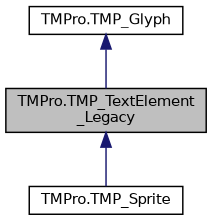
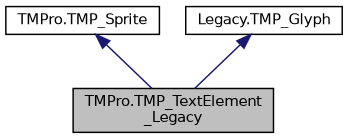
node "TMPro.TMP_Glyph": label "TMPro.TMP_Glyph" -> "Legacy.TMP_Glyph"
edge "TMPro.TMP_Sprite" -> "TMPro.TMP_TextElement _Legacy": reversed
